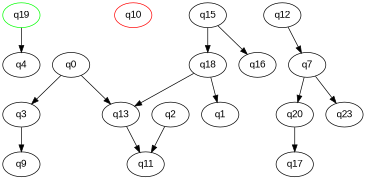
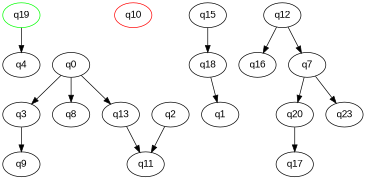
edge "q15" -> "q16": now "q12" -> "q16"
edge "q18" -> "q13": removed
node "q8": added
